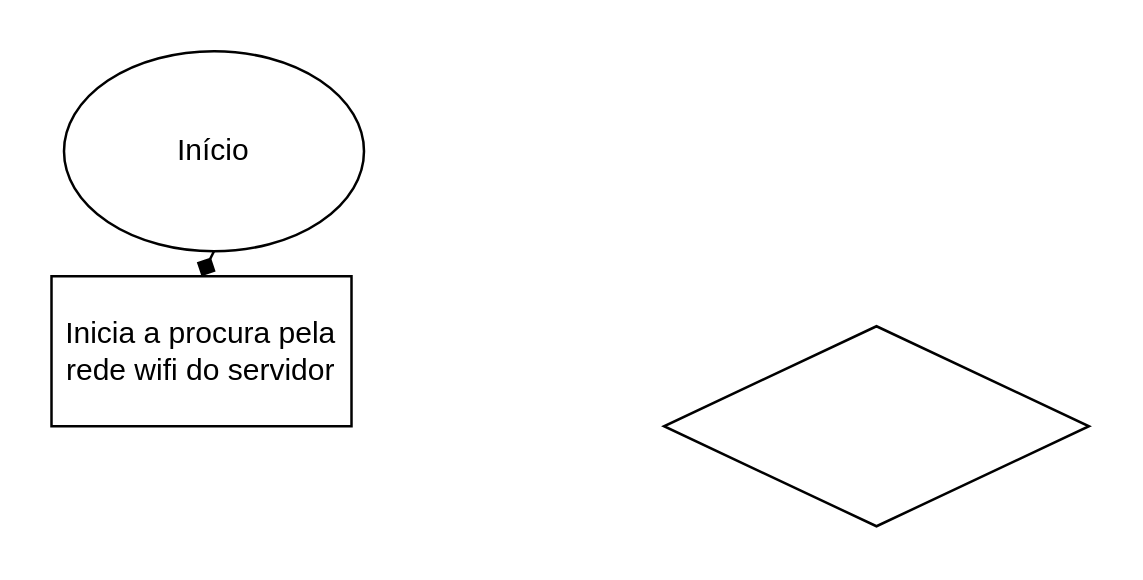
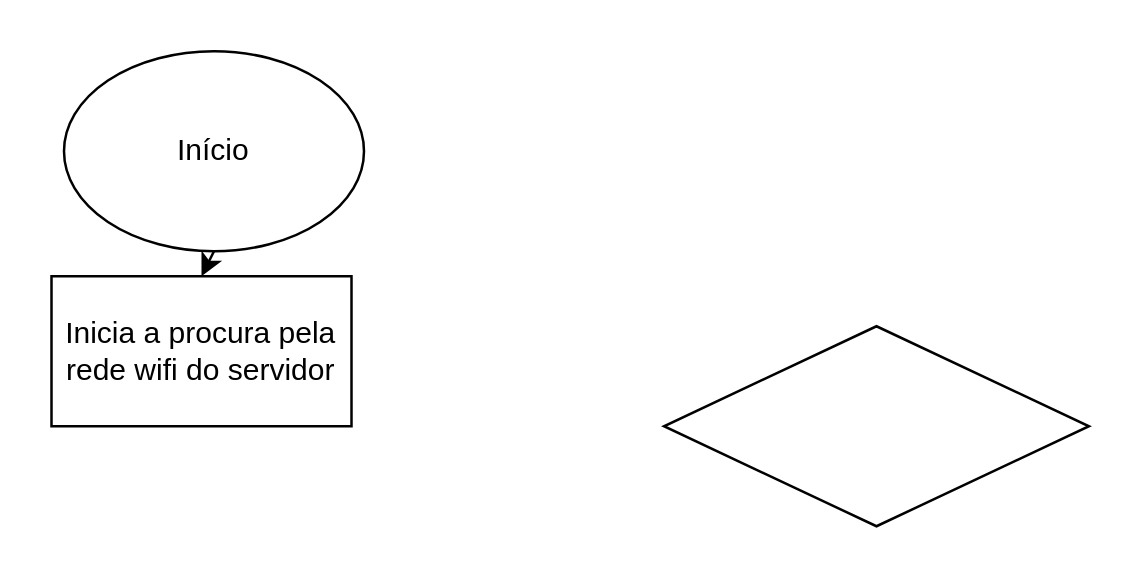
edge "Início" -> "Inicia a procura pela rede wifi do servidor": arrowhead diamond -> classic
